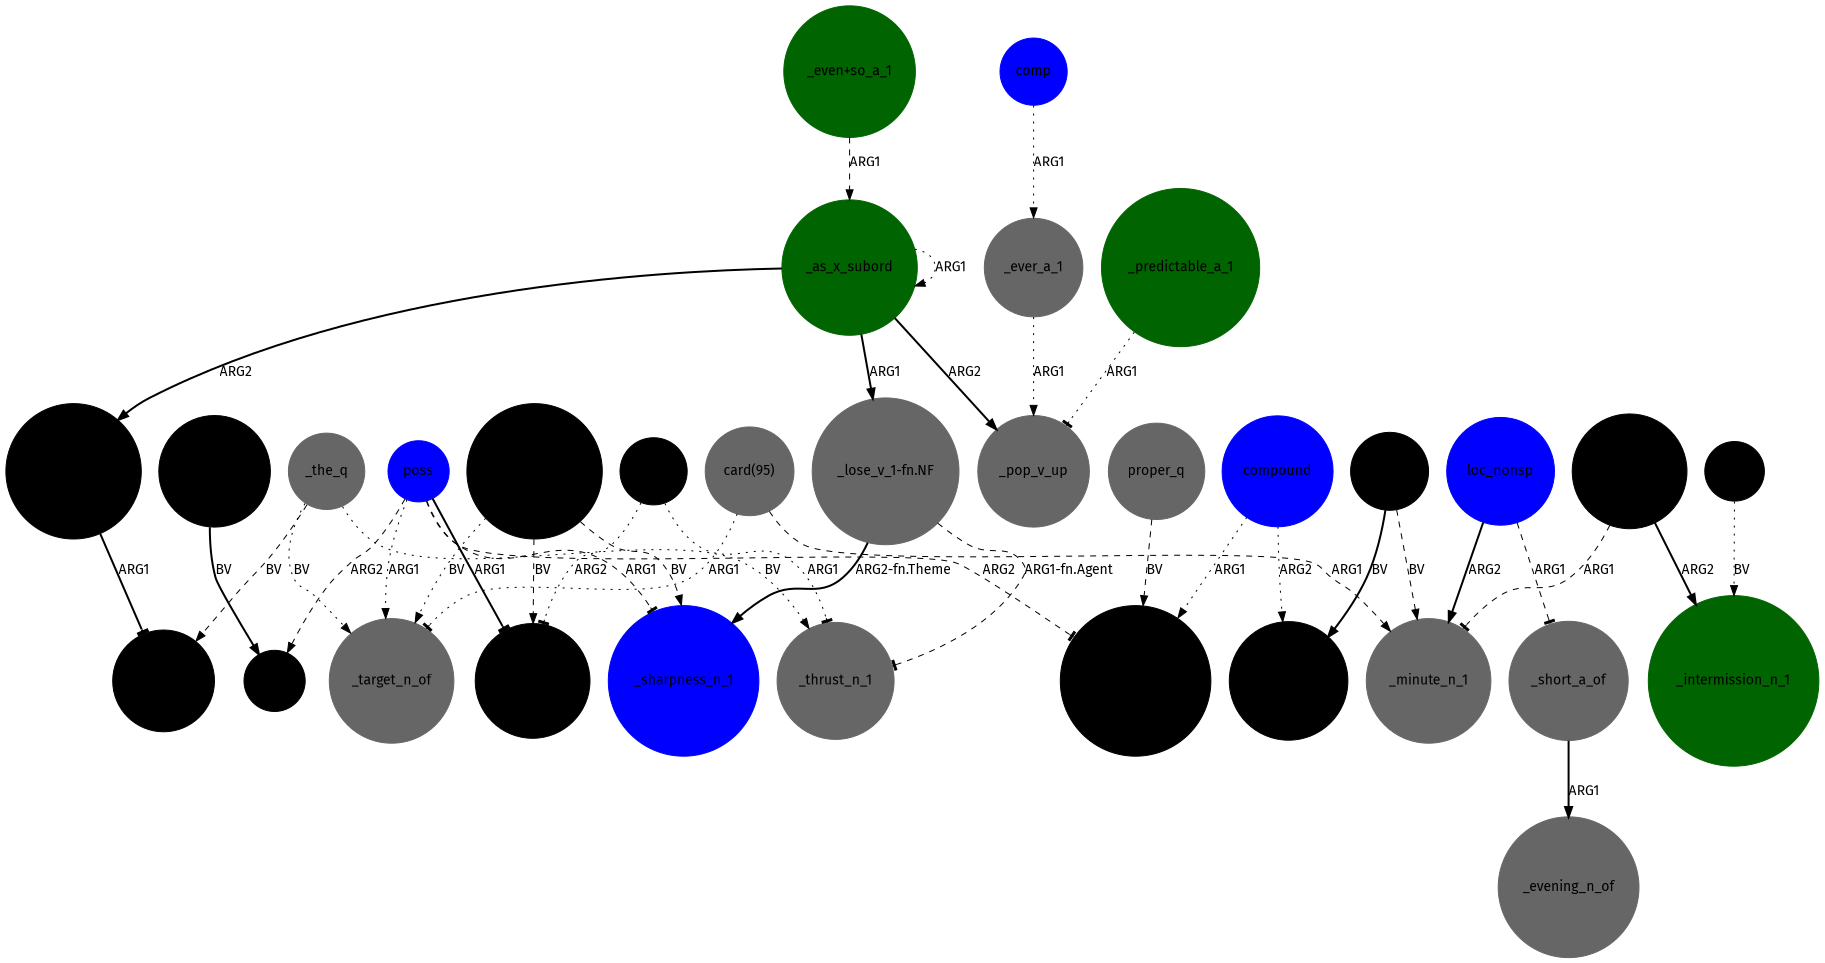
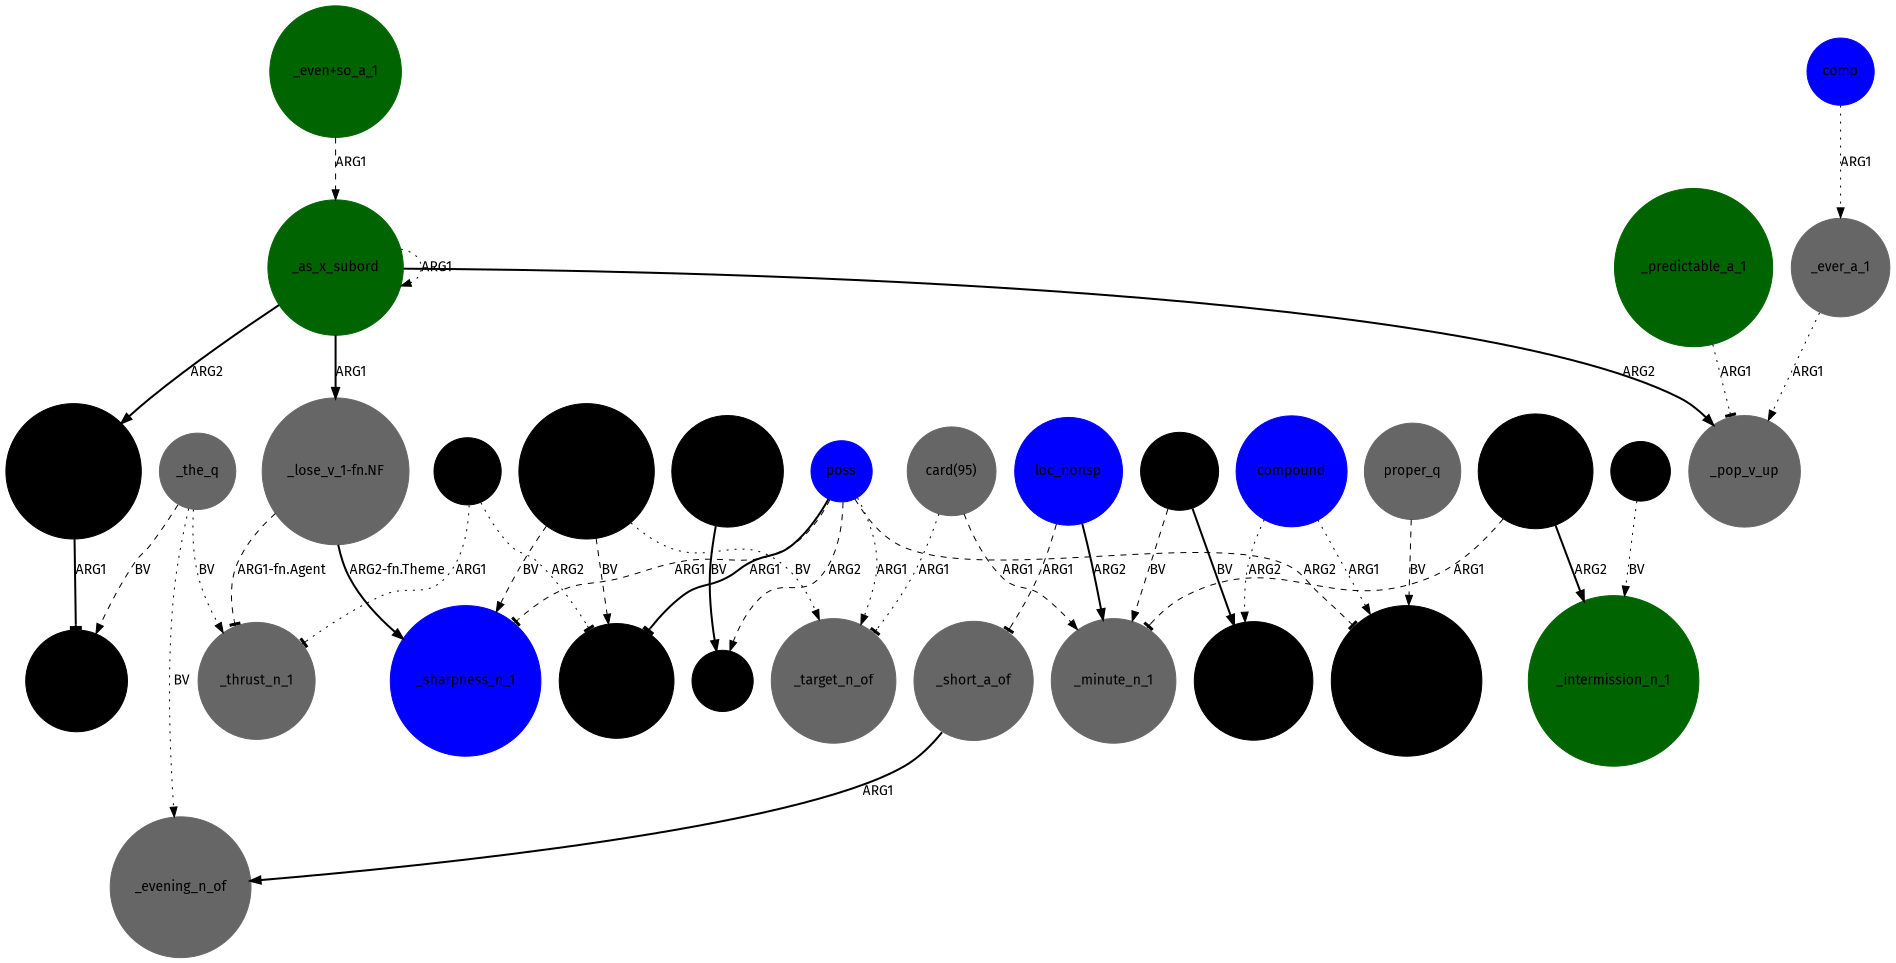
edge "_the_q" -> "_target_n_of": now "_the_q" -> "_evening_n_of"
